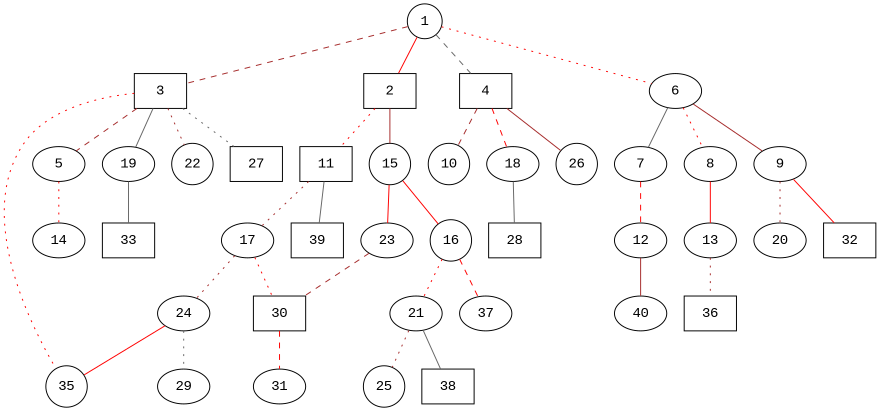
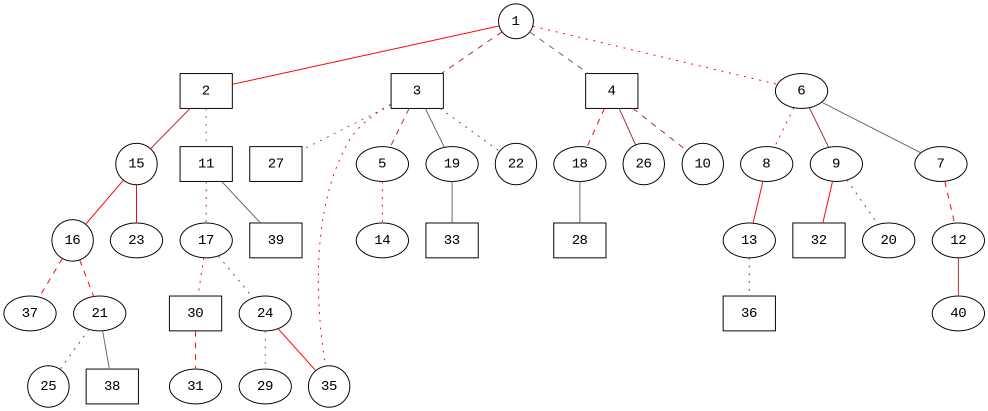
edge "2" -- "11": color red -> gray40
edge "23" -- "30": removed
edge "16" -- "21": style dotted -> dashed
